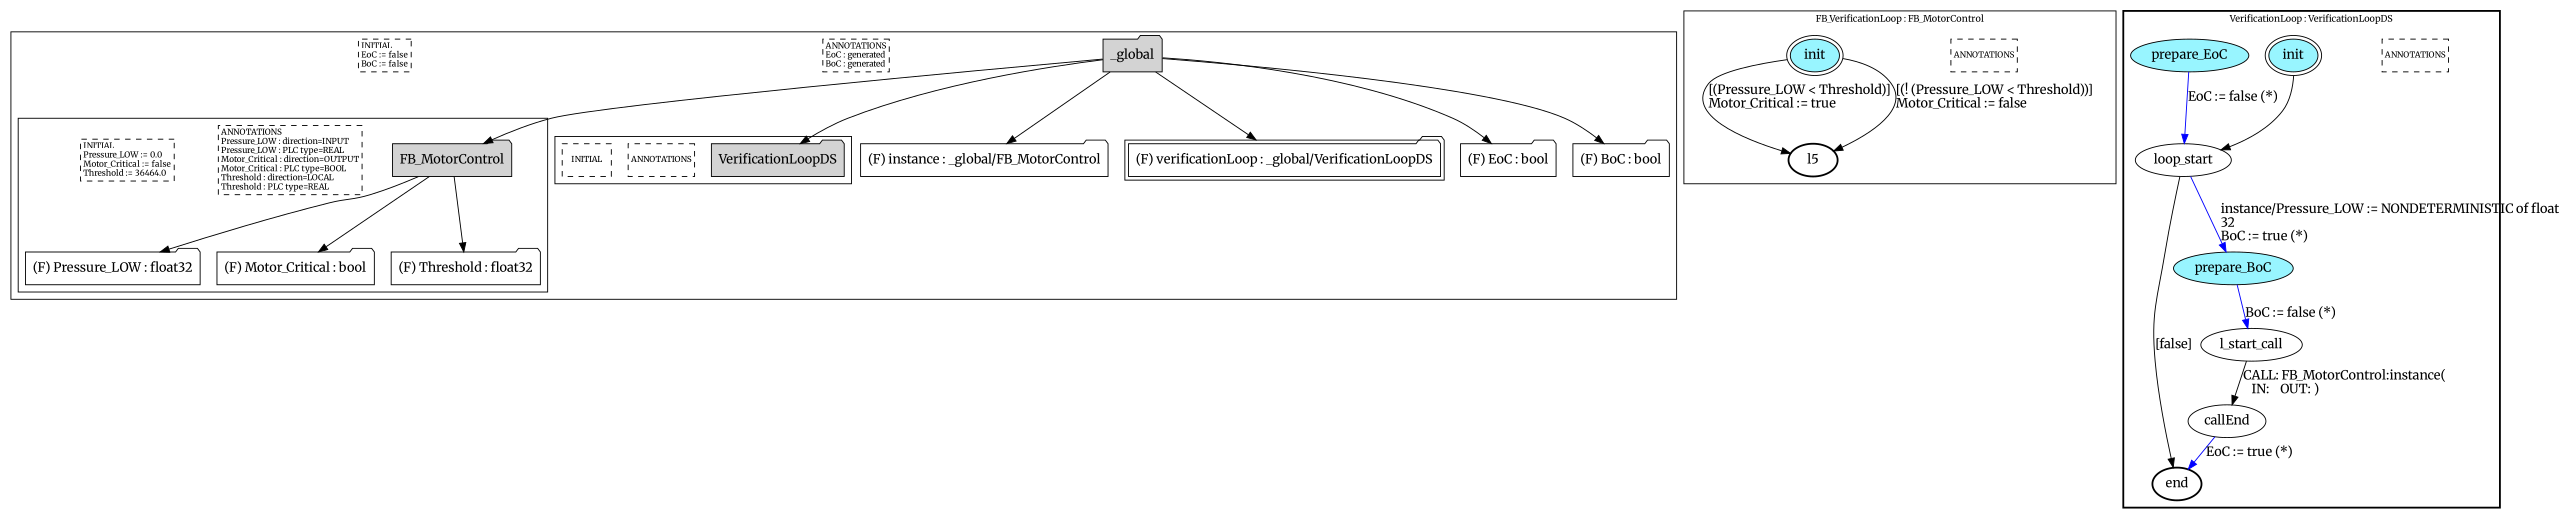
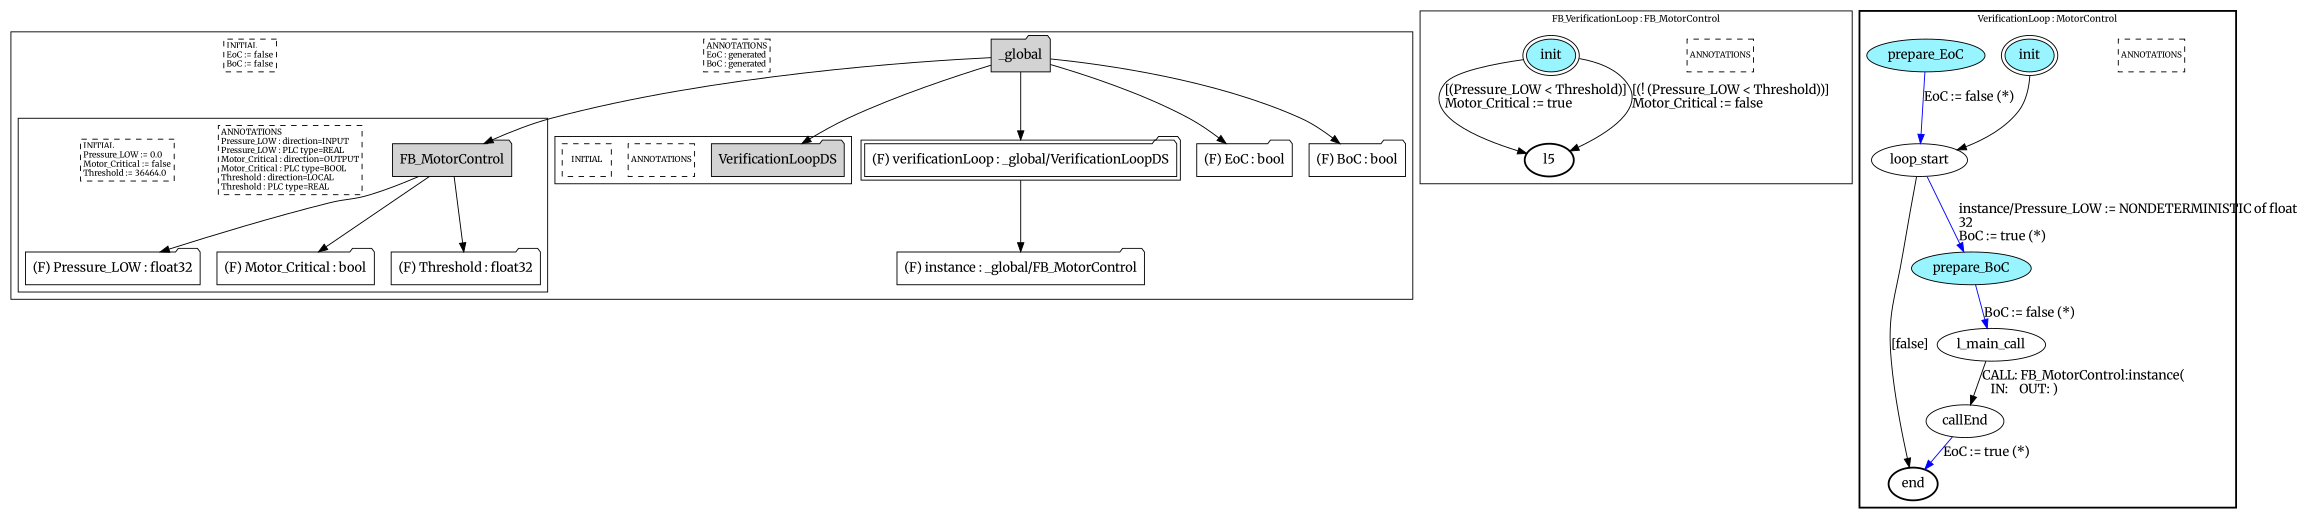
cluster "VerificationLoop : VerificationLoopDS": label "VerificationLoop : VerificationLoopDS" -> "VerificationLoop : MotorControl"
edge "_global" -> "(F) instance : _global/FB_MotorControl": now "(F) verificationLoop : _global/VerificationLoopDS" -> "(F) instance : _global/FB_MotorControl"
node "l_start_call": label "l_start_call" -> "l_main_call"
